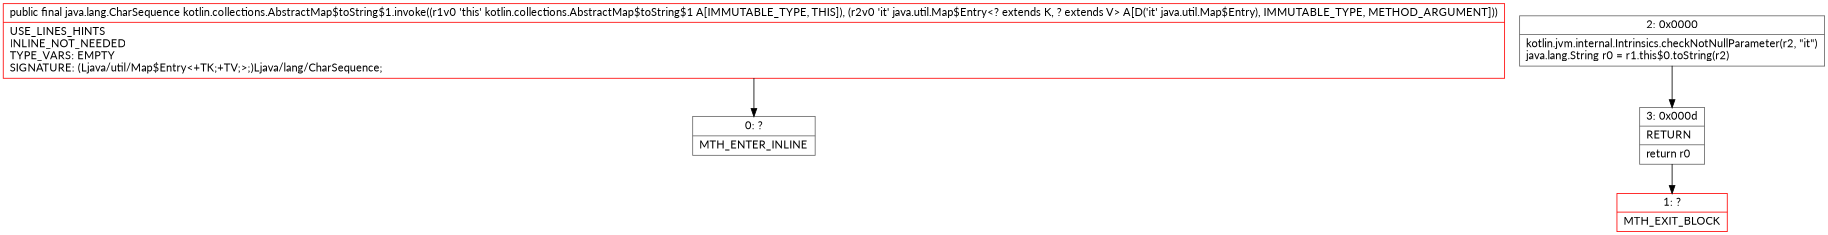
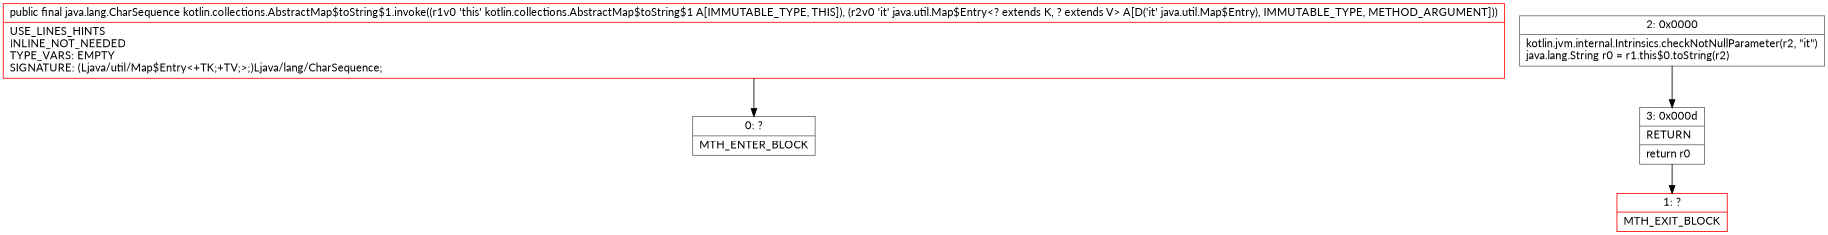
node "0: ?": text "MTH_ENTER_INLINE" -> "MTH_ENTER_BLOCK"
